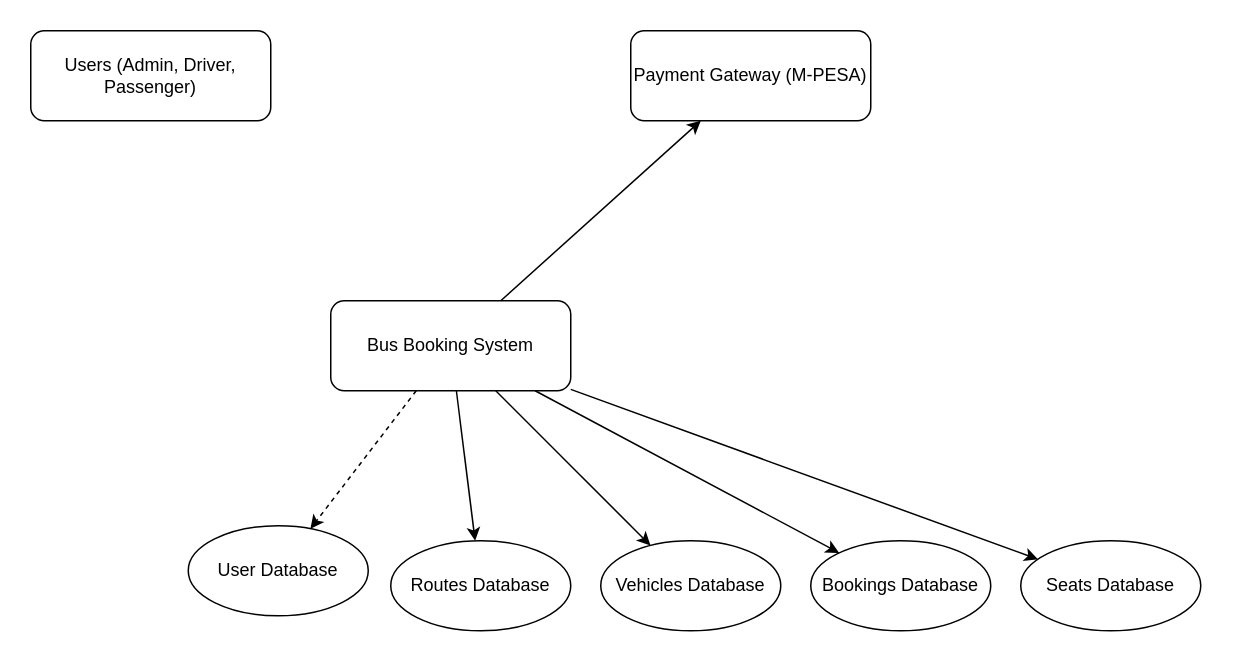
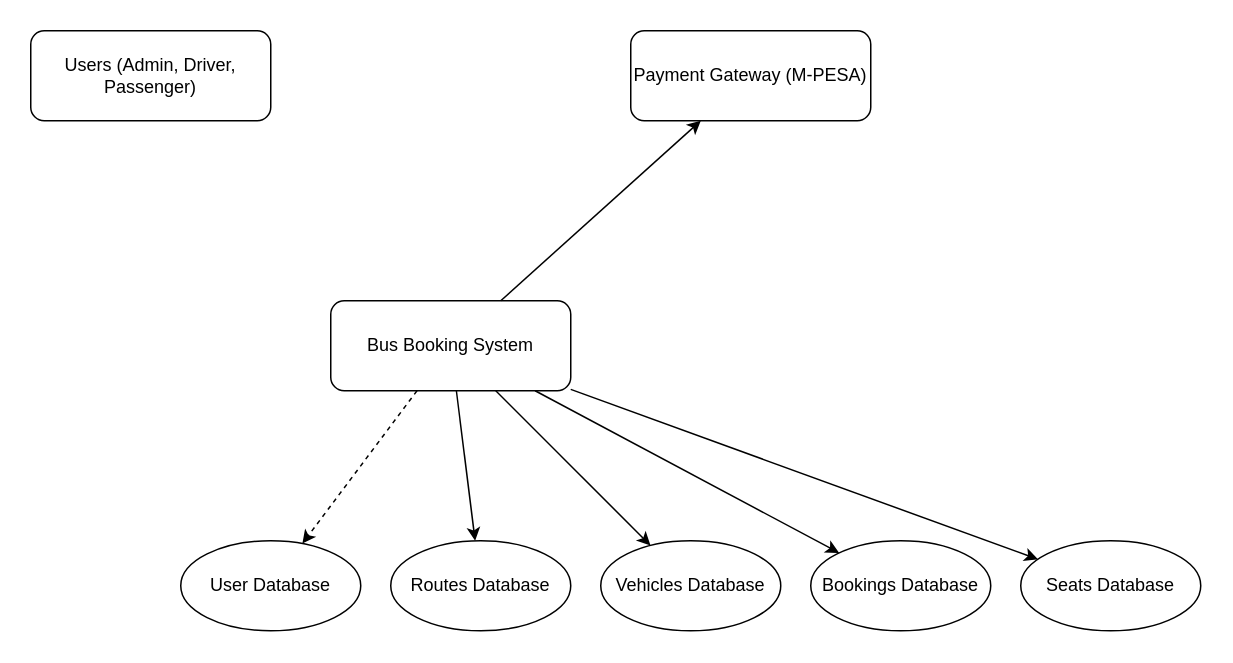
node "User Database": moved (278, 571) -> (271, 586)
